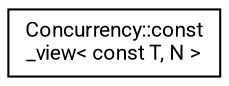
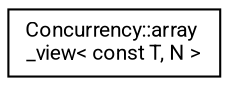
node "Concurrency::const _view< const T, N >": label "Concurrency::const _view< const T, N >" -> "Concurrency::array _view< const T, N >"
